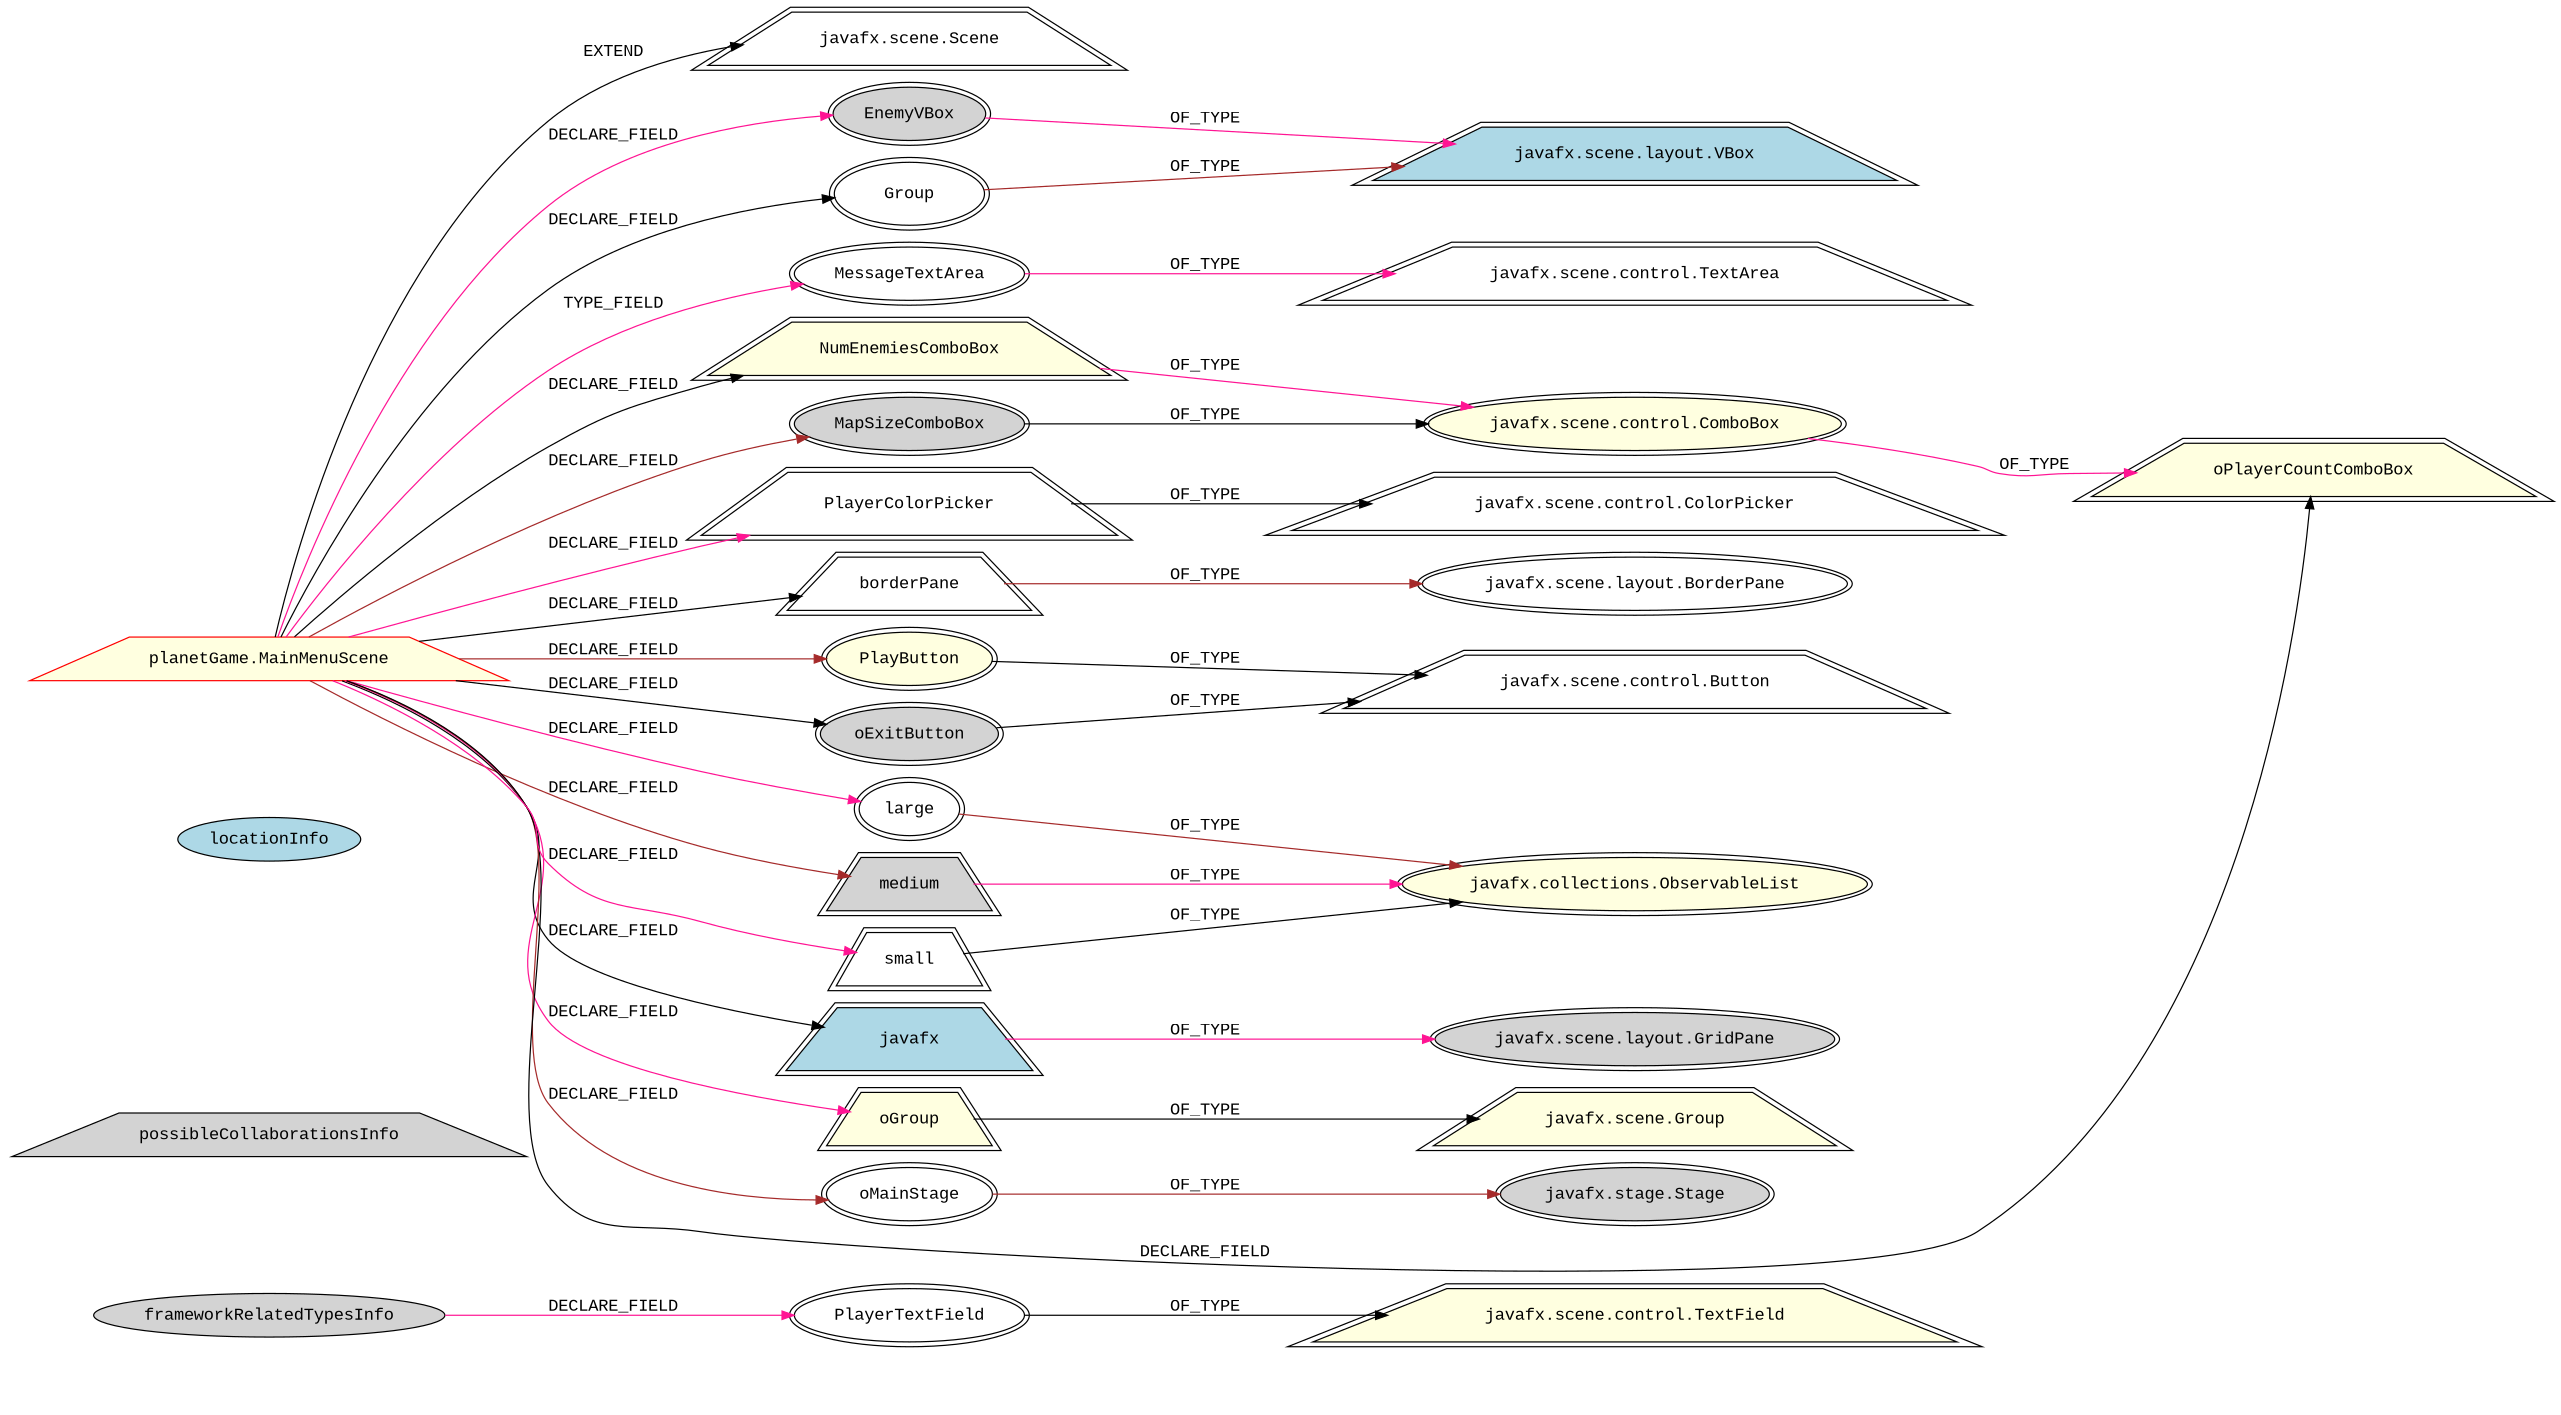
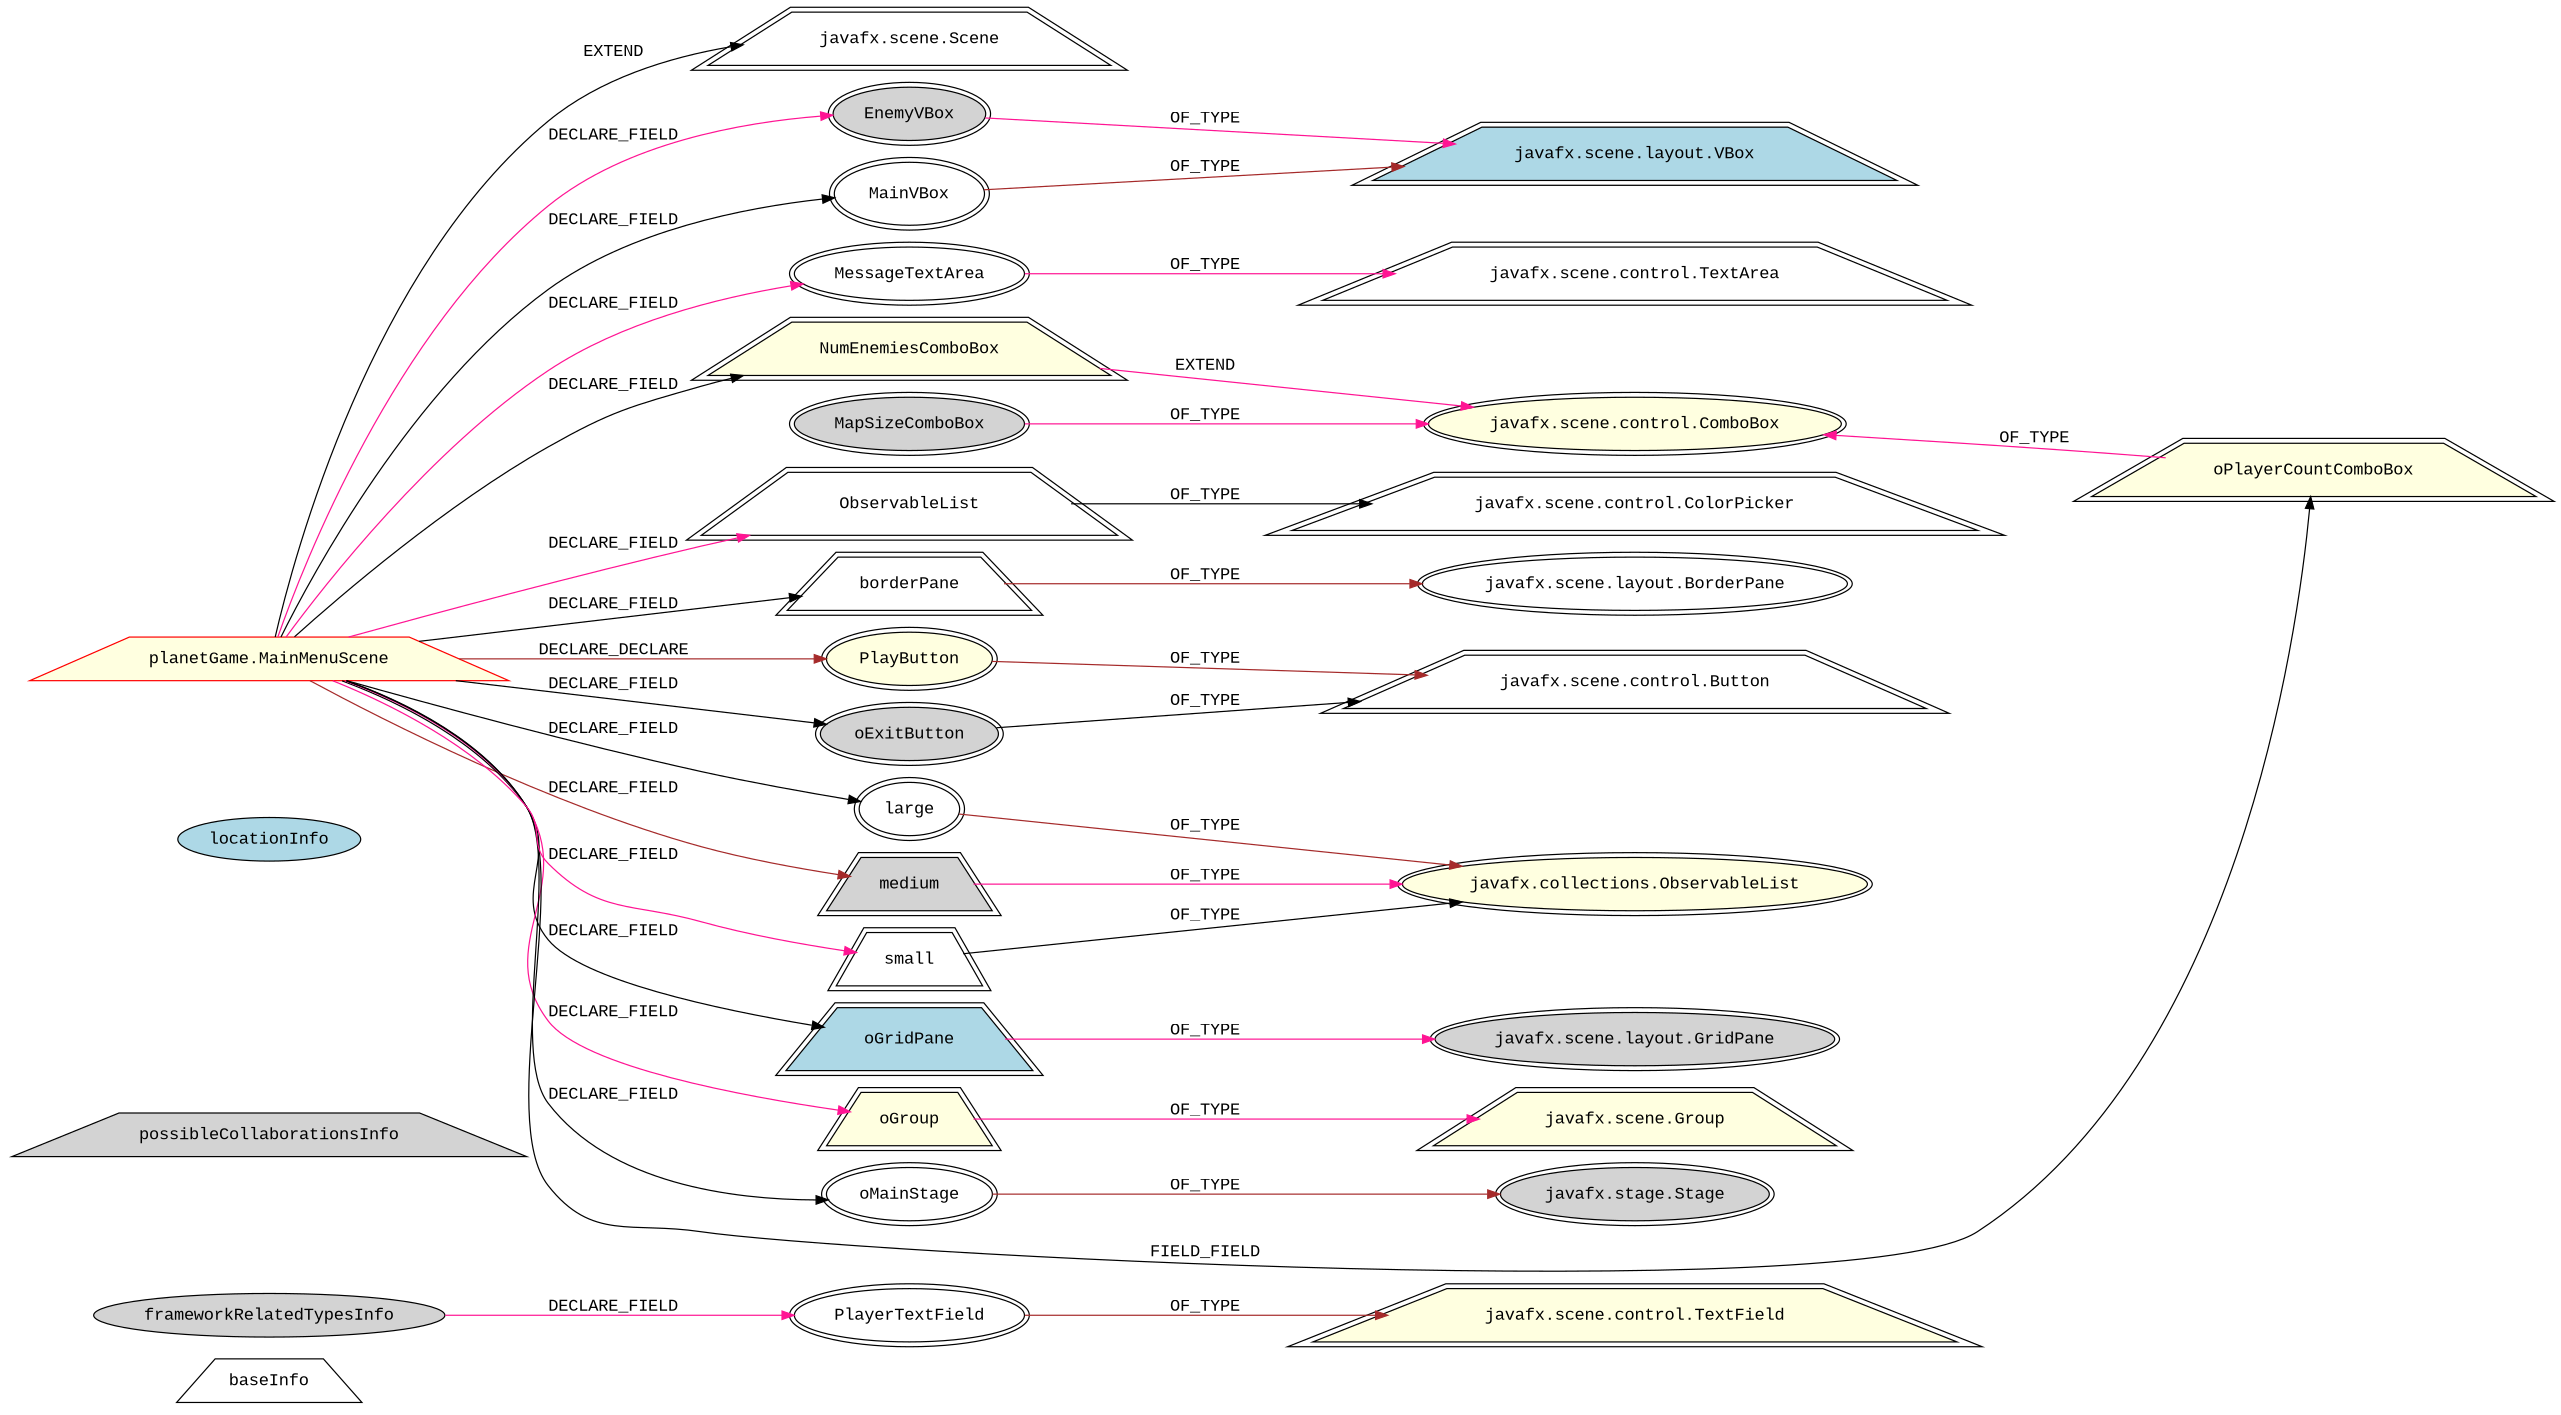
node "Group": label "Group" -> "MainVBox"
edge "planetGame.MainMenuScene" -> "MessageTextArea": label "TYPE_FIELD" -> "DECLARE_FIELD"
edge "NumEnemiesComboBox" -> "javafx.scene.control.ComboBox": label "OF_TYPE" -> "EXTEND"
edge "MapSizeComboBox" -> "javafx.scene.control.ComboBox": color black -> deeppink
edge "javafx.scene.control.ComboBox" -> "oPlayerCountComboBox": reversed
node "PlayerColorPicker": label "PlayerColorPicker" -> "ObservableList"
edge "planetGame.MainMenuScene" -> "MapSizeComboBox": removed, label "DECLARE_FIELD"
edge "planetGame.MainMenuScene" -> "PlayButton": label "DECLARE_FIELD" -> "DECLARE_DECLARE"
edge "PlayButton" -> "javafx.scene.control.Button": color black -> brown
edge "planetGame.MainMenuScene" -> "large": color deeppink -> black
node "javafx": label "javafx" -> "oGridPane"
edge "planetGame.MainMenuScene" -> "oMainStage": color brown -> black
edge "oGroup" -> "javafx.scene.Group": color black -> deeppink
edge "planetGame.MainMenuScene" -> "oPlayerCountComboBox": label "DECLARE_FIELD" -> "FIELD_FIELD"
edge "PlayerTextField" -> "javafx.scene.control.TextField": color black -> brown
node "baseInfo": added
